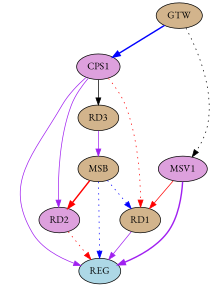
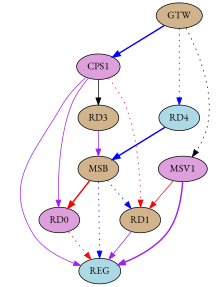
node "RD4": added
node "RD2": label "RD2" -> "RD0"
